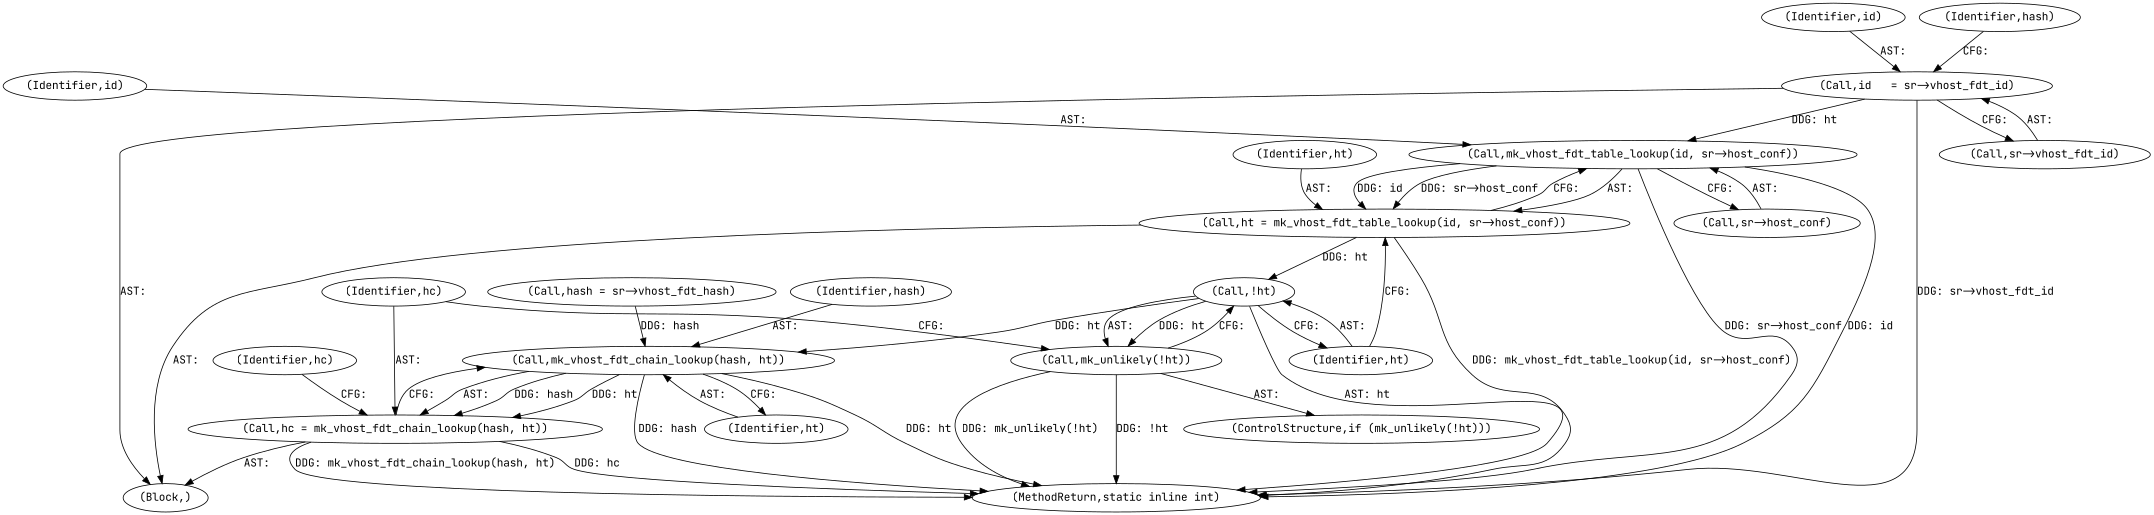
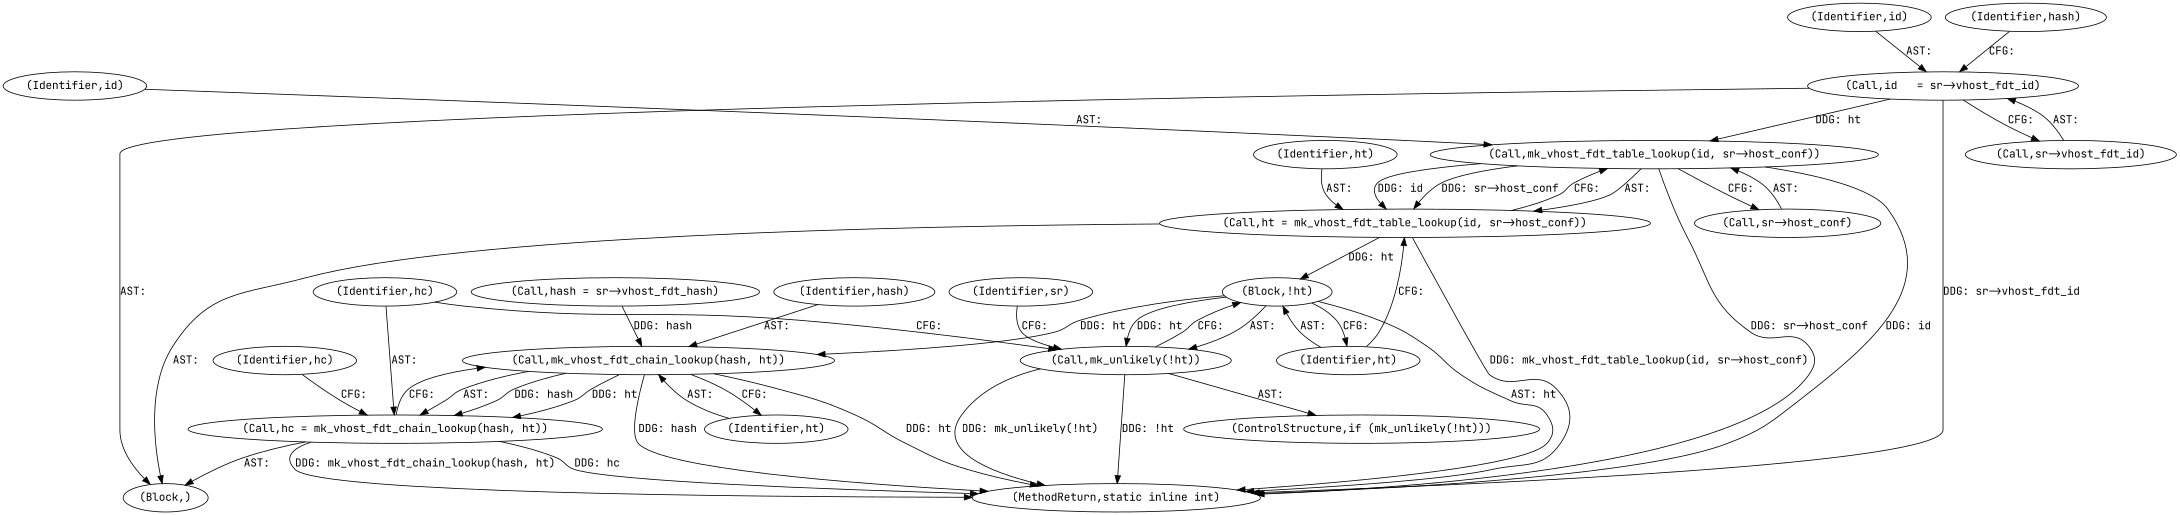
node "(Identifier,sr)": added
node "(Call,!ht)": label "(Call,!ht)" -> "(Block,!ht)"
